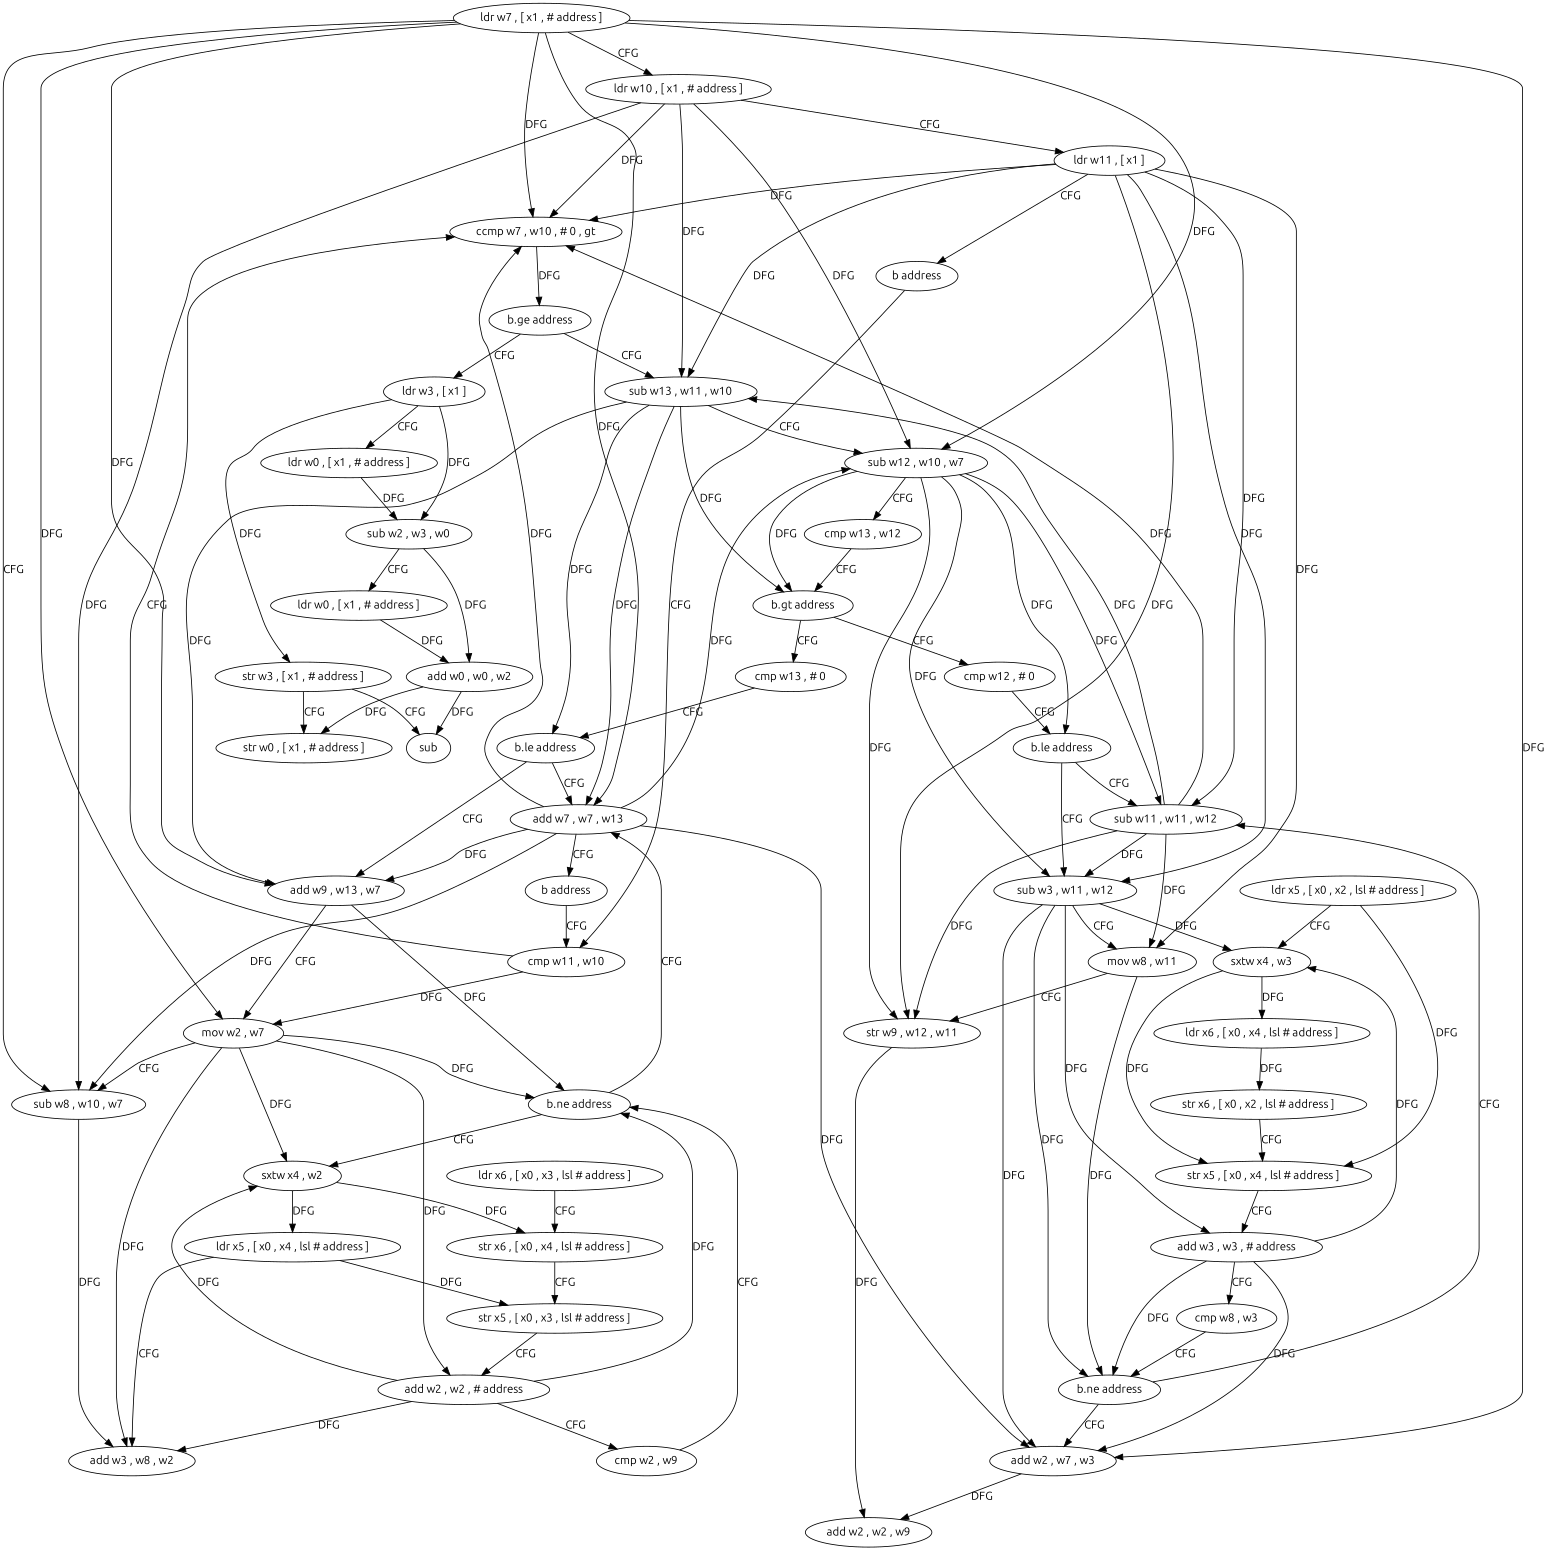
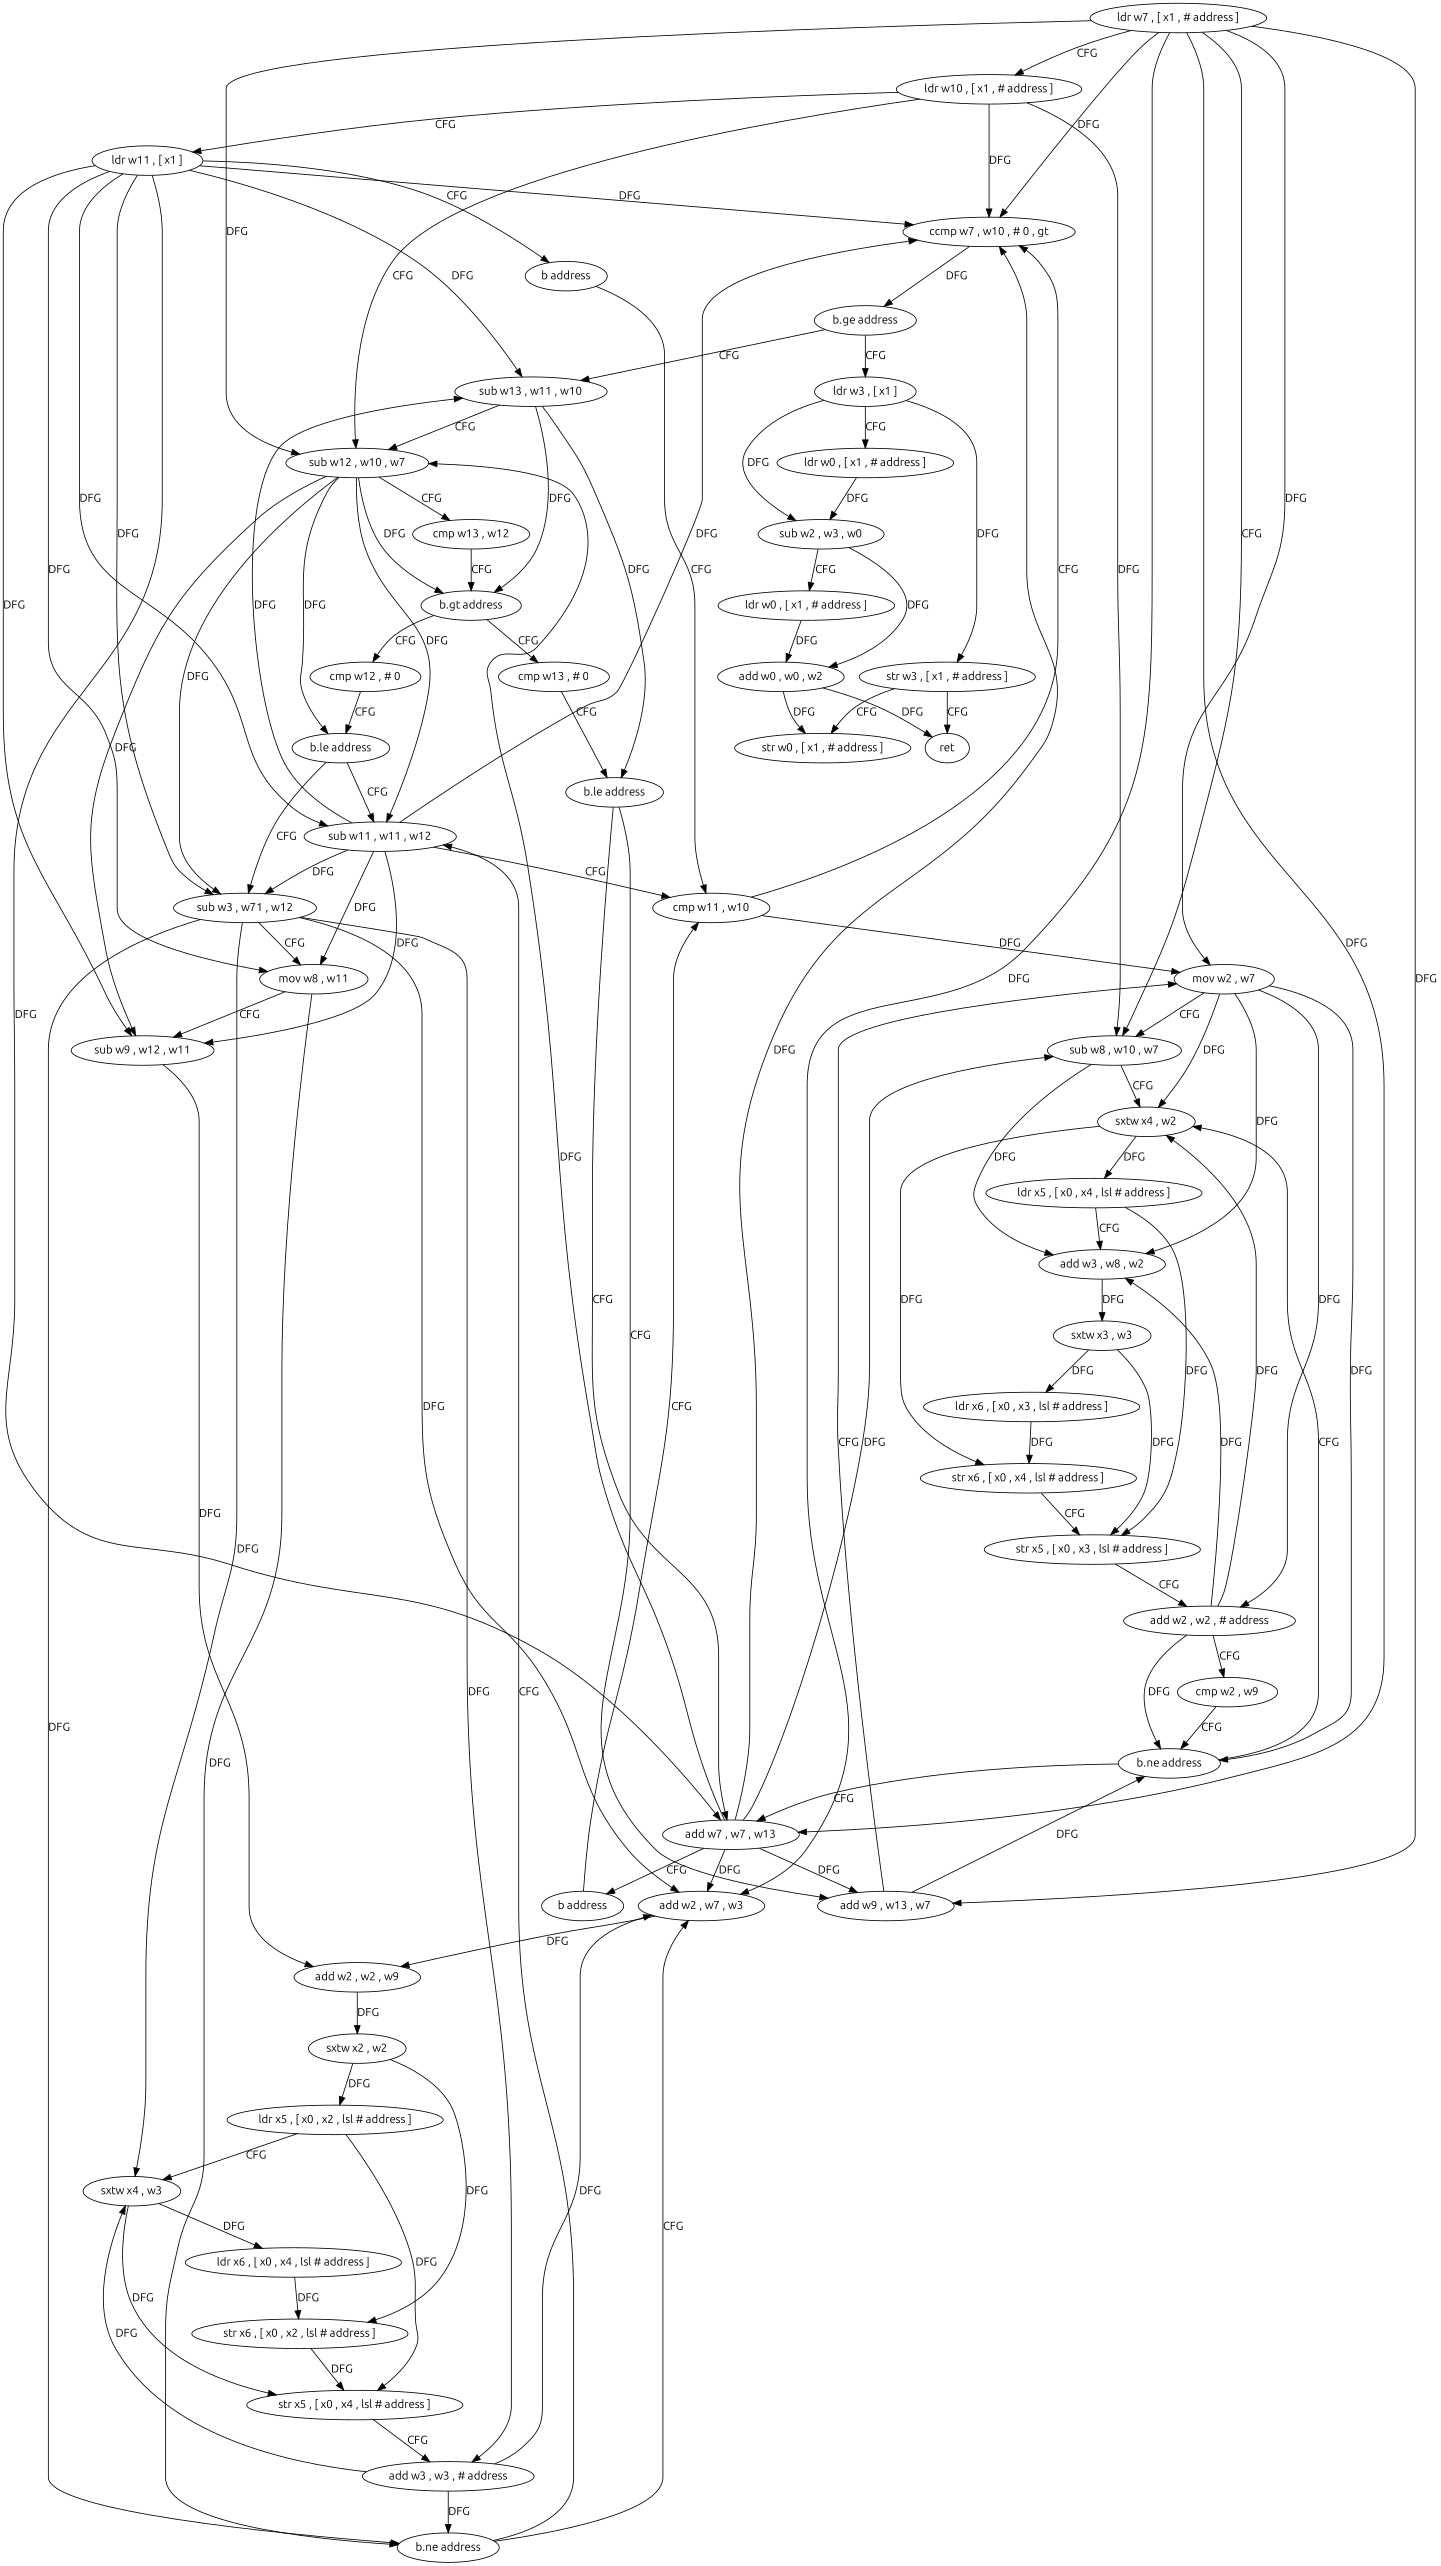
edge "ldr w10 , [ x1 , # address ]" -> "sub w13 , w11 , w10": removed, label "DFG"
edge "ldr w10 , [ x1 , # address ]" -> "sub w12 , w10 , w7": label "DFG" -> "CFG"
edge "sub w13 , w11 , w10" -> "add w9 , w13 , w7": removed, label "DFG"
edge "sub w13 , w11 , w10" -> "add w7 , w7 , w13": now "ldr w11 , [ x1 ]" -> "add w7 , w7 , w13"
node "sub": label "sub" -> "ret"
edge "sub w11 , w11 , w12" -> "cmp w11 , w10": added, label "CFG"
node "sub w3 , w11 , w12": label "sub w3 , w11 , w12" -> "sub w3 , w71 , w12"
node "str w9 , w12 , w11": label "str w9 , w12 , w11" -> "sub w9 , w12 , w11"
edge "sub w8 , w10 , w7" -> "sxtw x4 , w2": added, label "CFG"
edge "str x6 , [ x0 , x2 , lsl # address ]" -> "str x5 , [ x0 , x4 , lsl # address ]": label "CFG" -> "DFG"
edge "ldr x6 , [ x0 , x3 , lsl # address ]" -> "str x6 , [ x0 , x4 , lsl # address ]": label "CFG" -> "DFG"
node "cmp w8 , w3": removed
node "sxtw x3 , w3": added
node "sxtw x2 , w2": added
